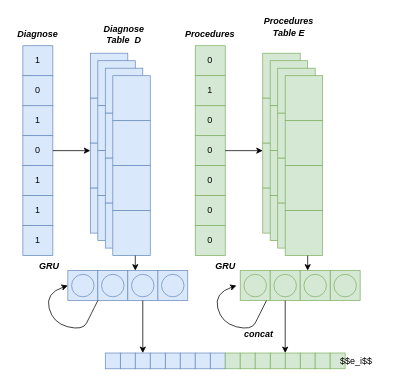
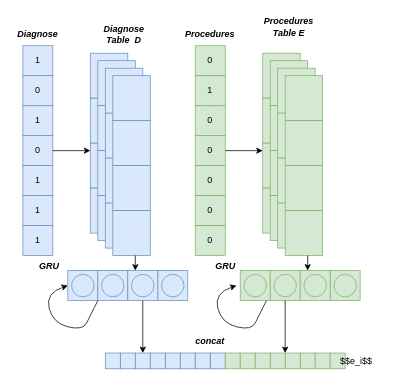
node "concat": moved (259, 334) -> (210, 342)
